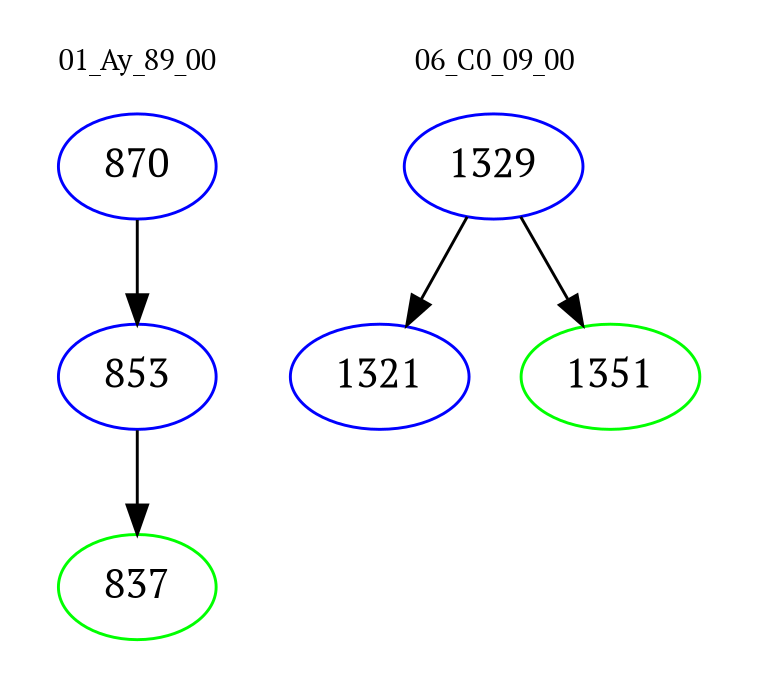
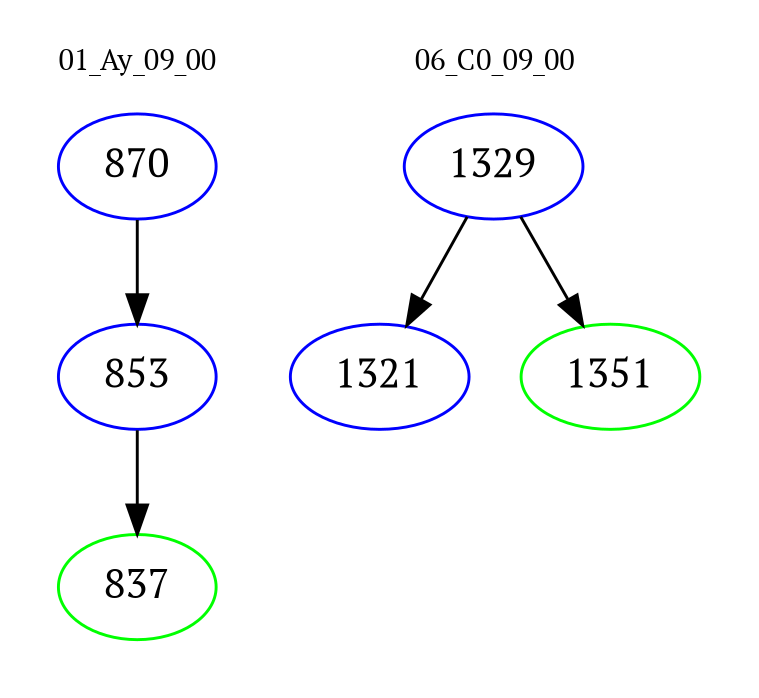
cluster "01_Ay_89_00": label "01_Ay_89_00" -> "01_Ay_09_00"
